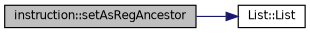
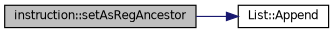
node "List::List": label "List::List" -> "List::Append"
